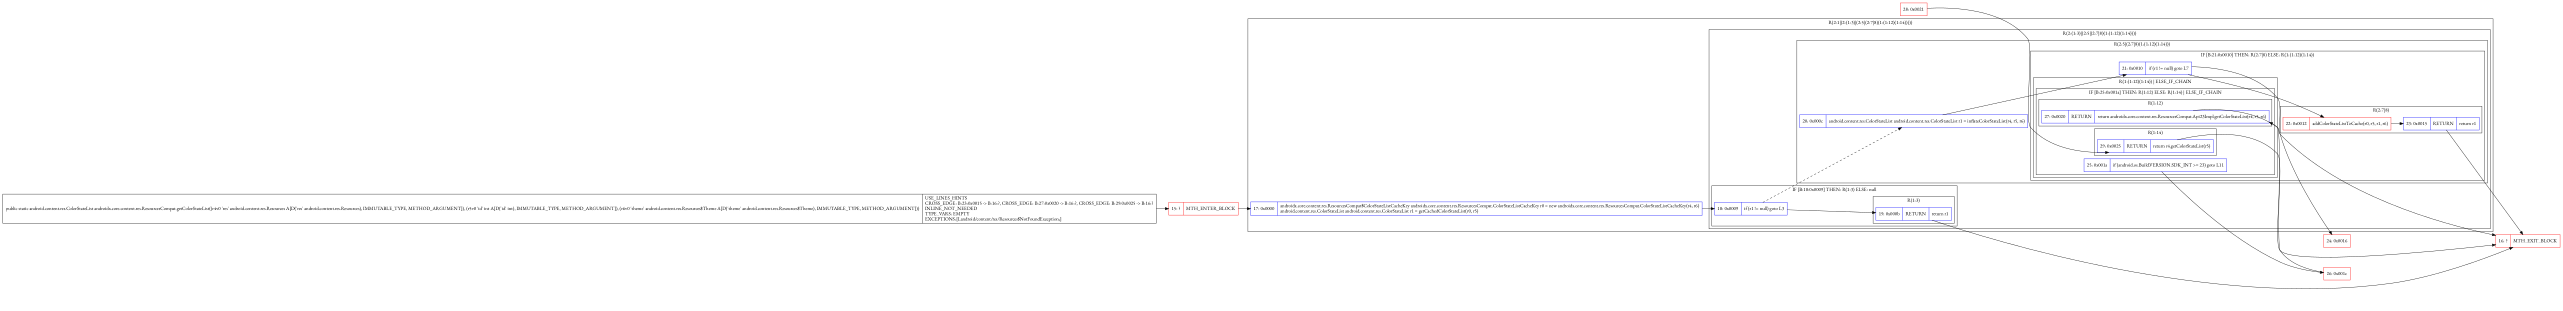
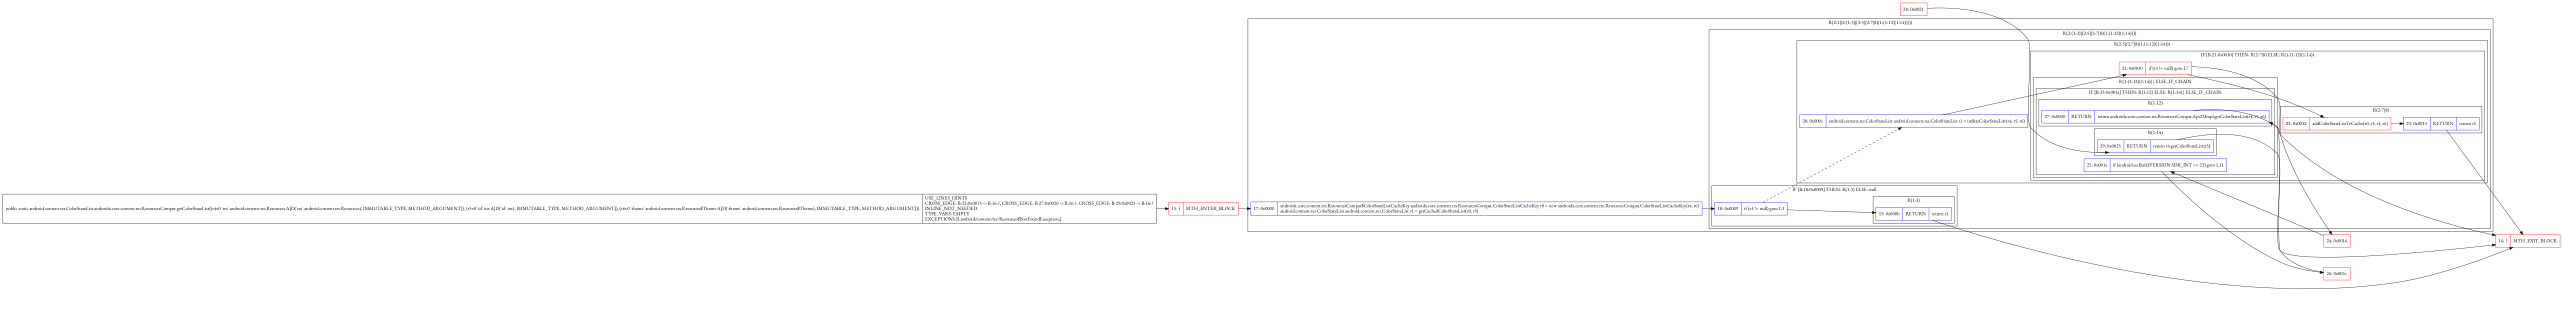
node "21: 0x0010": color blue -> red
edge "24: 0x0016" -> "25: 0x001a": added
